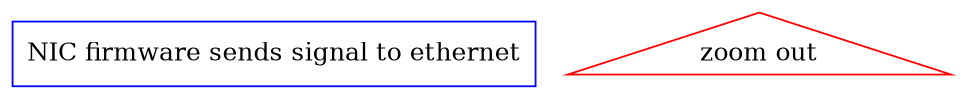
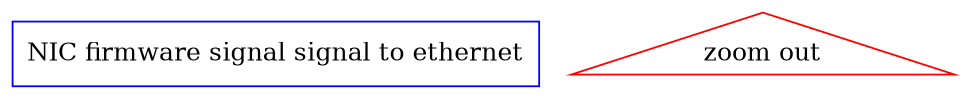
node "NIC firmware sends signal to ethernet": label "NIC firmware sends signal to ethernet" -> "NIC firmware signal signal to ethernet"
